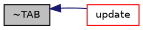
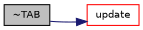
edge "update" -> "~TAB": reversed
